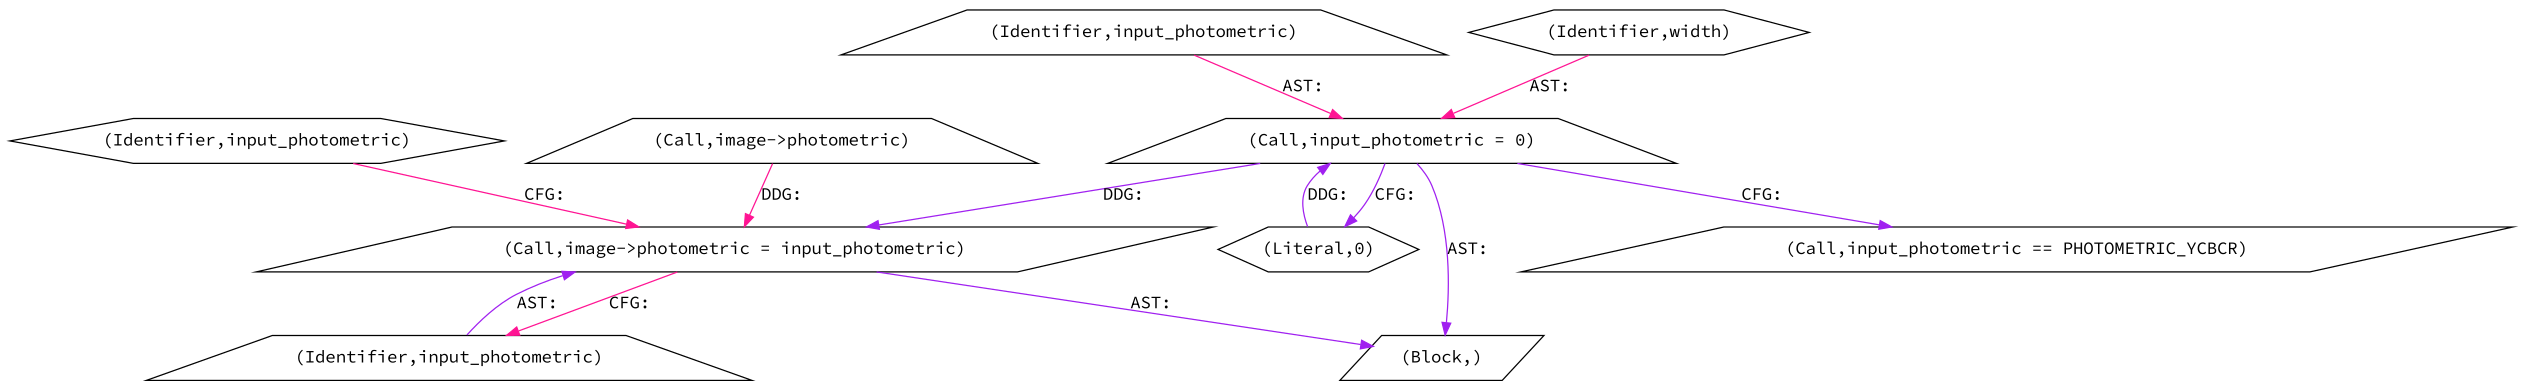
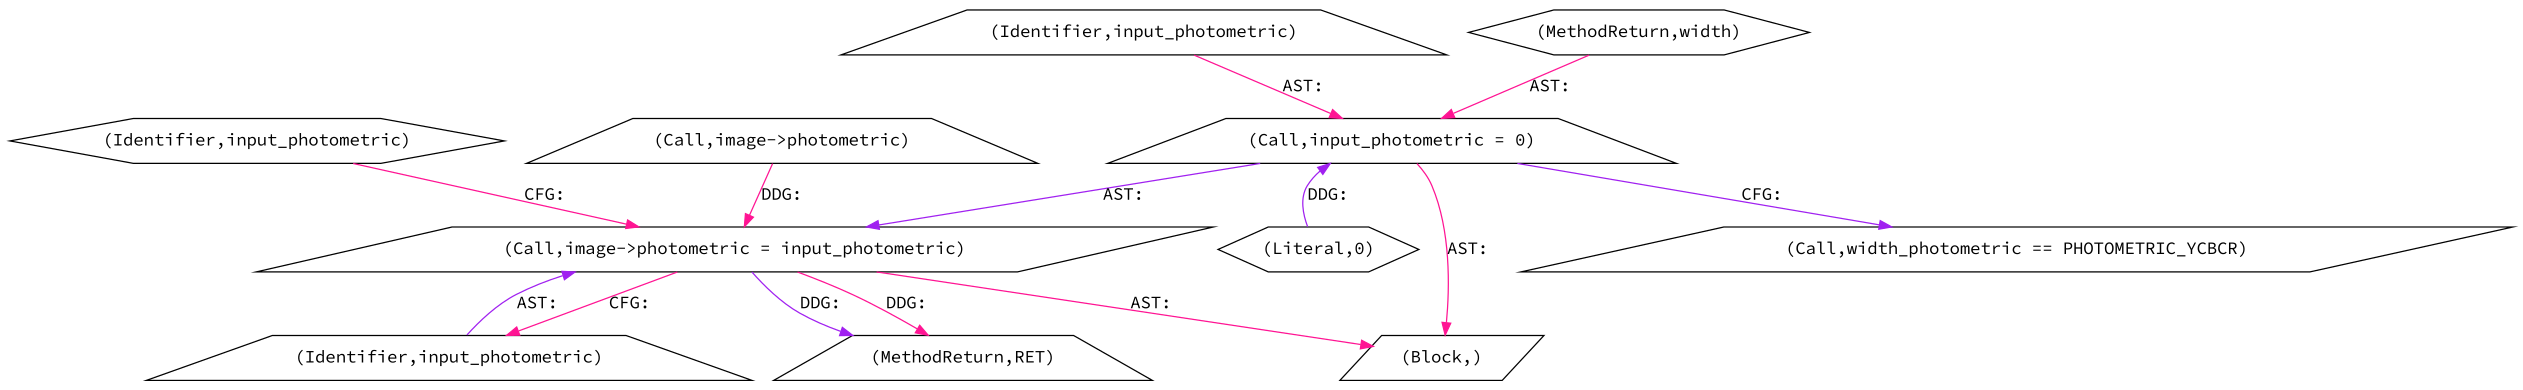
node "(Identifier,width)": label "(Identifier,width)" -> "(MethodReturn,width)"
edge "(Call,input_photometric = 0)" -> "(Literal,0)": removed, label "CFG:"
edge "(Call,input_photometric = 0)" -> "(Call,image->photometric = input_photometric)": label "DDG: " -> "AST: "
edge "(Call,input_photometric = 0)" -> "(Block,)": color purple -> deeppink
node "(Call,input_photometric == PHOTOMETRIC_YCBCR)": label "(Call,input_photometric == PHOTOMETRIC_YCBCR)" -> "(Call,width_photometric == PHOTOMETRIC_YCBCR)"
edge "(Call,image->photometric = input_photometric)" -> "(Block,)": color purple -> deeppink
node "(MethodReturn,RET)": added
